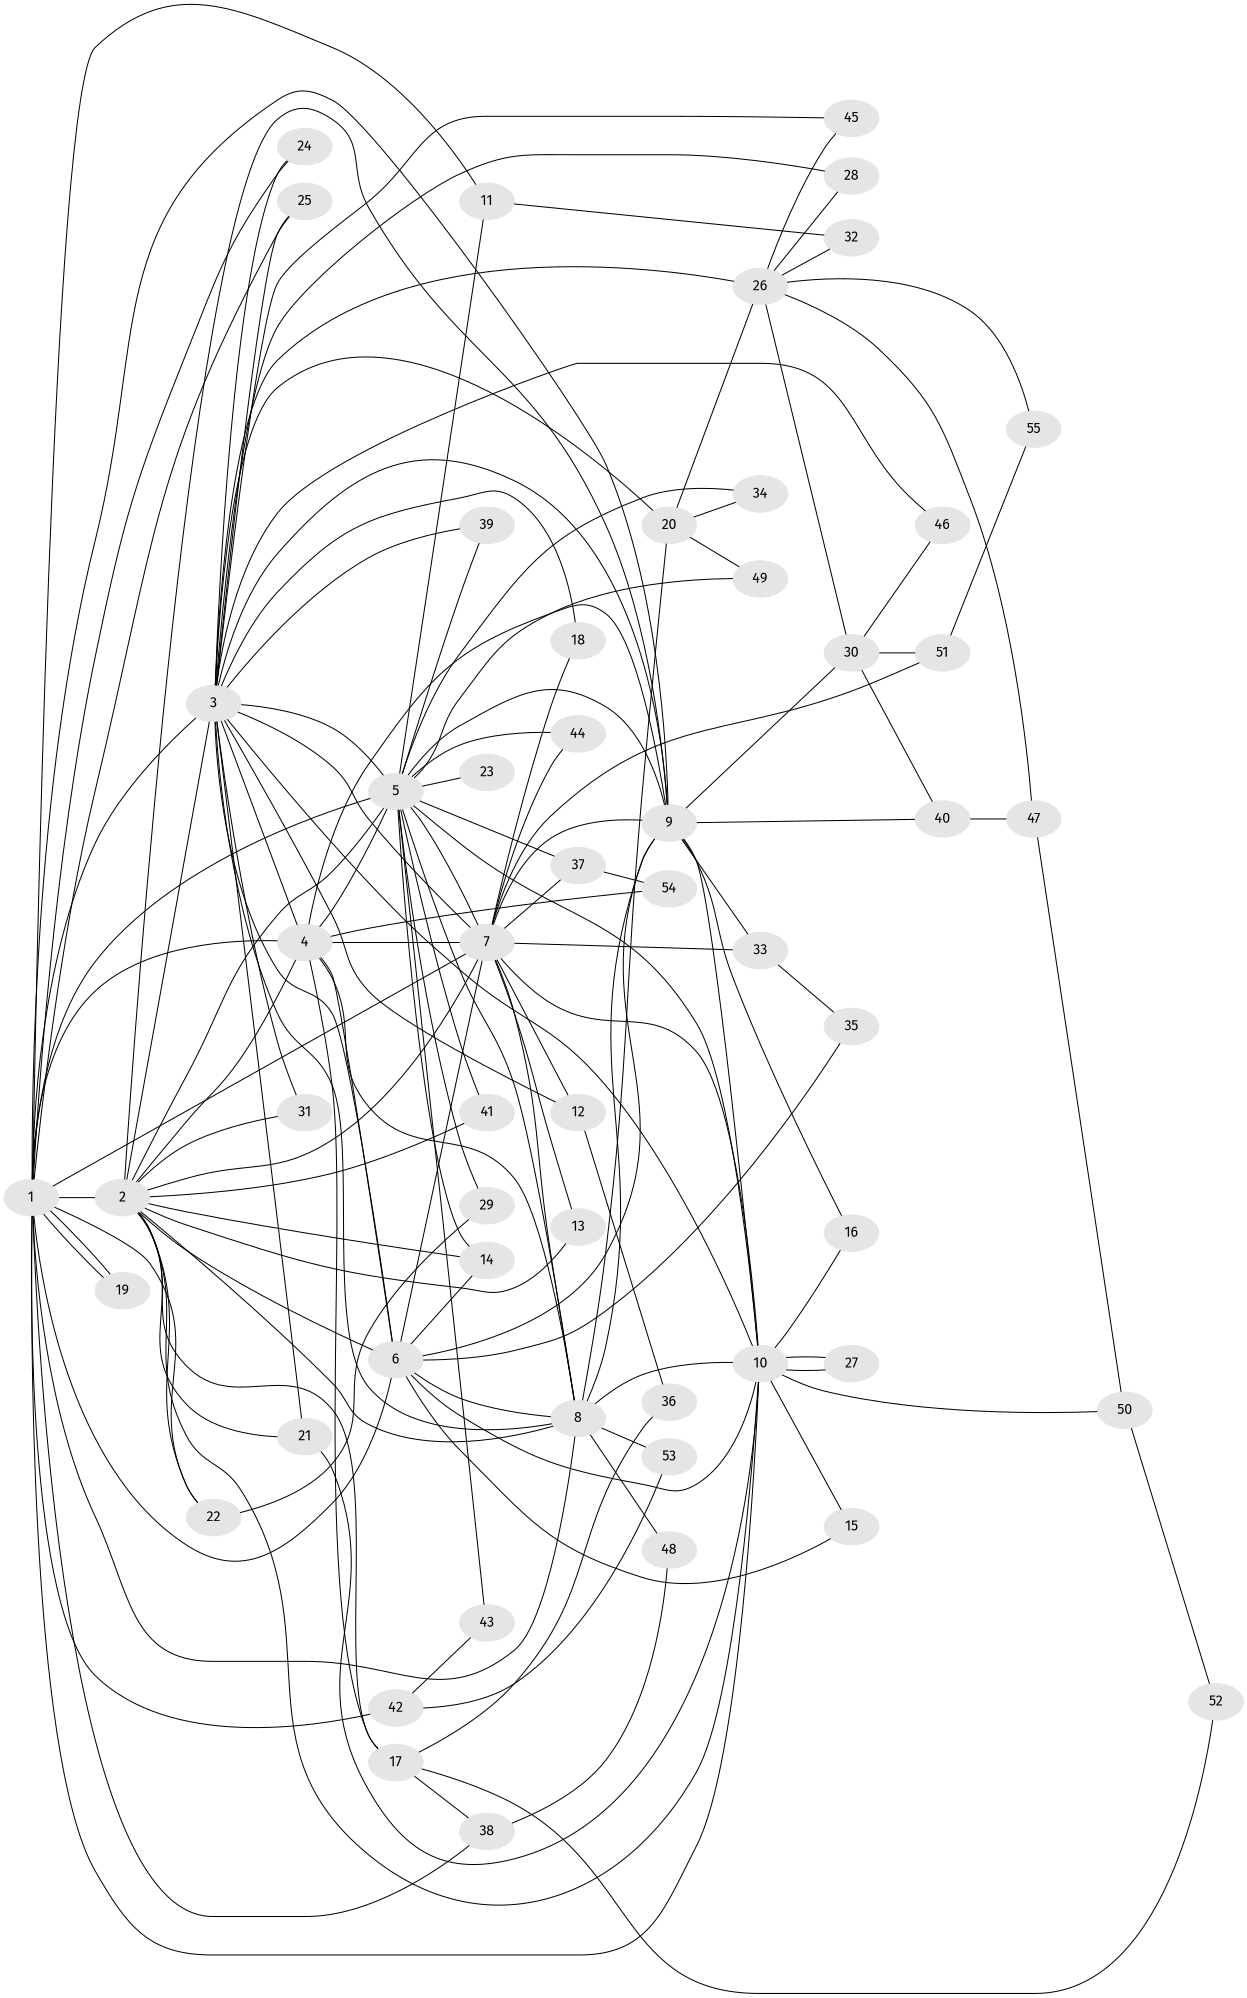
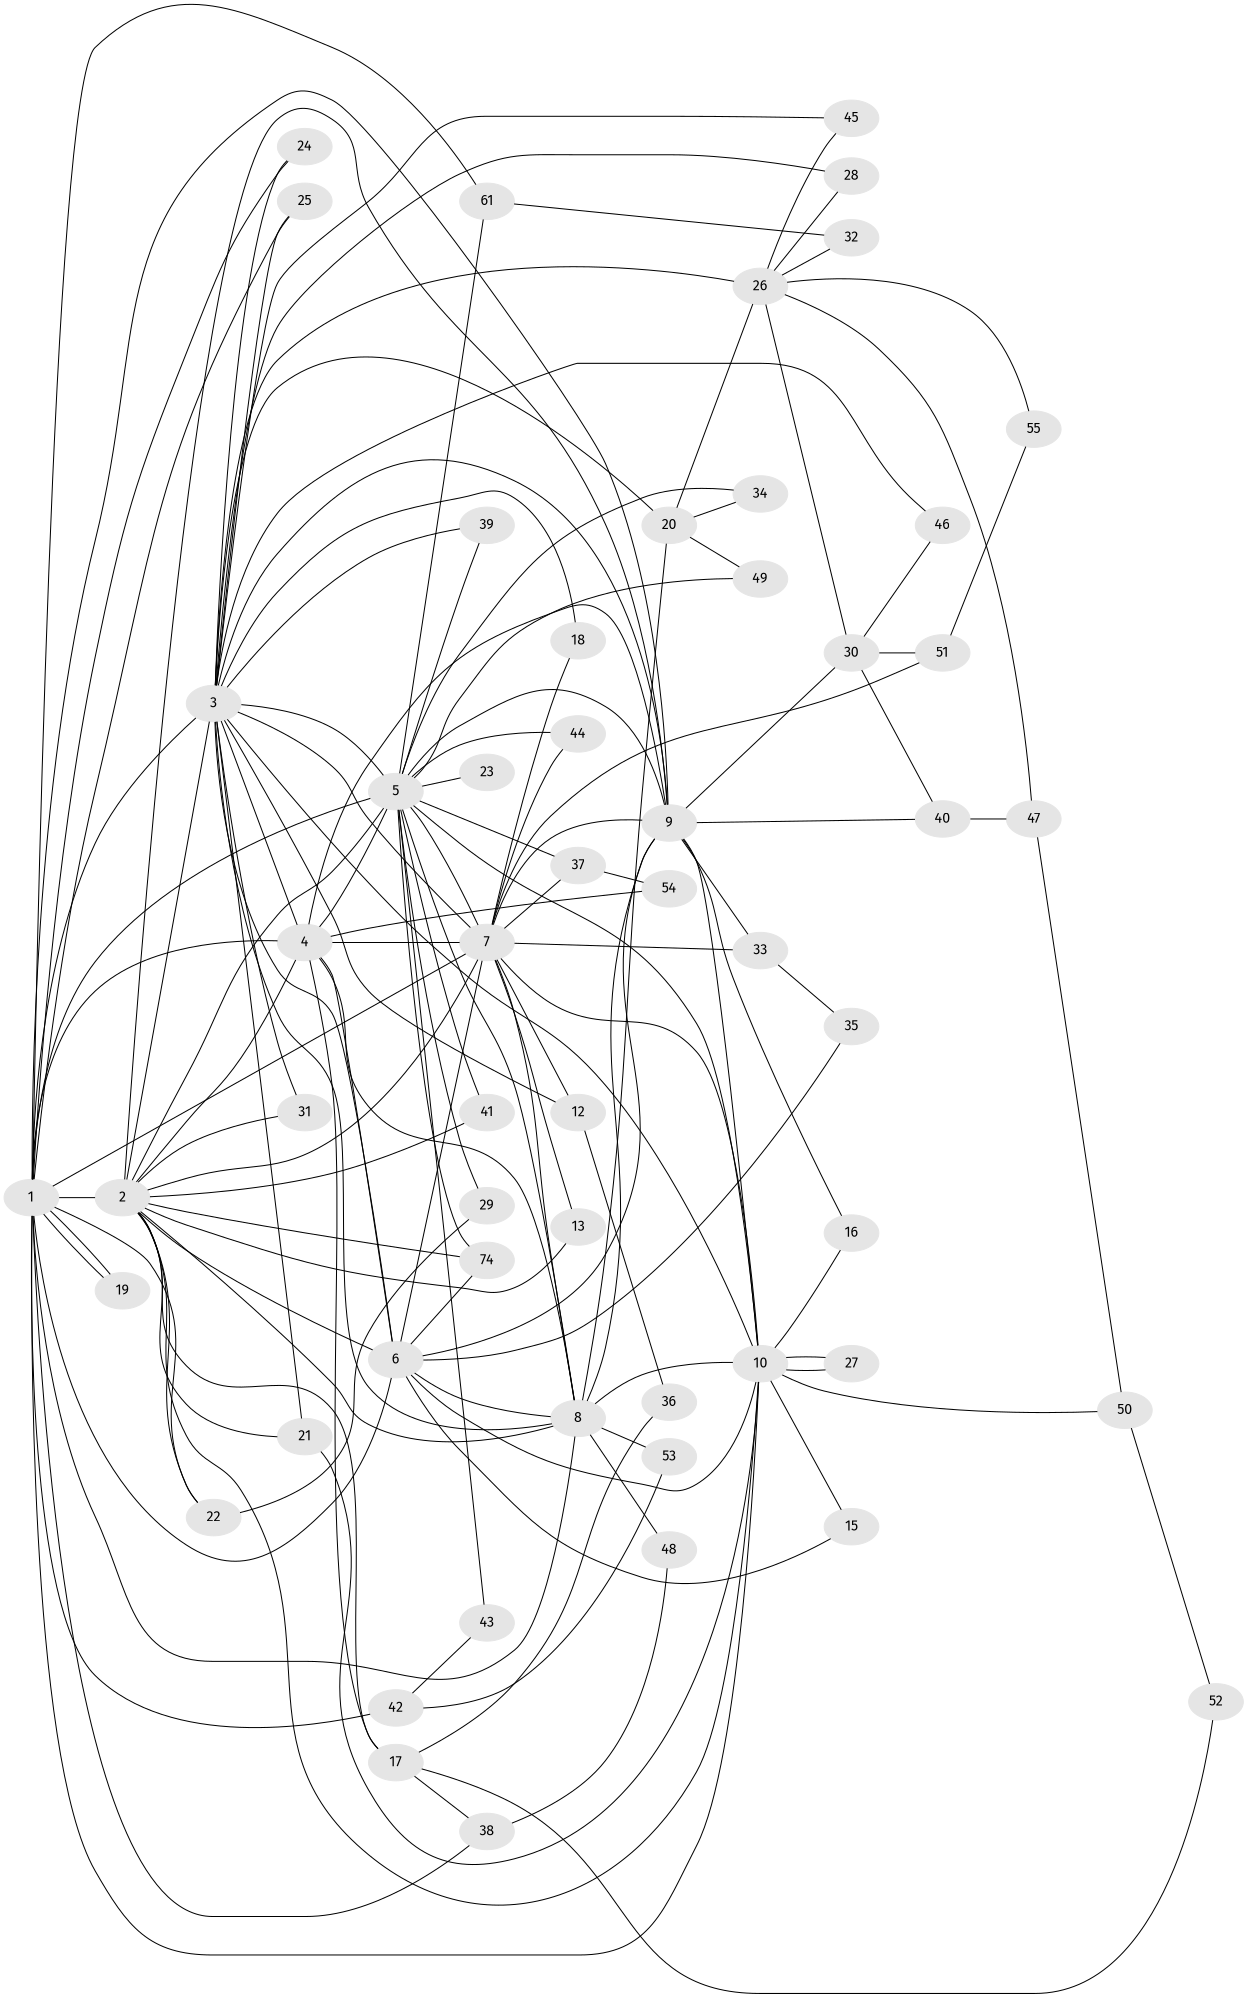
node "11": label "11" -> "61"
node "14": label "14" -> "74"
